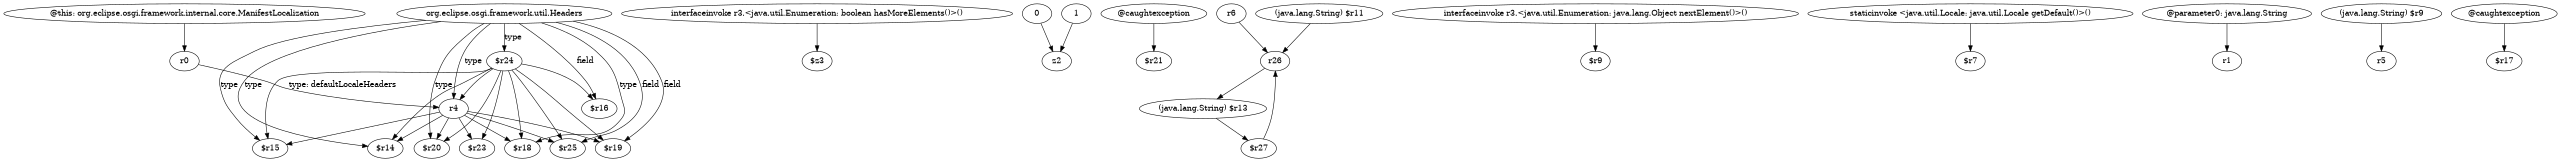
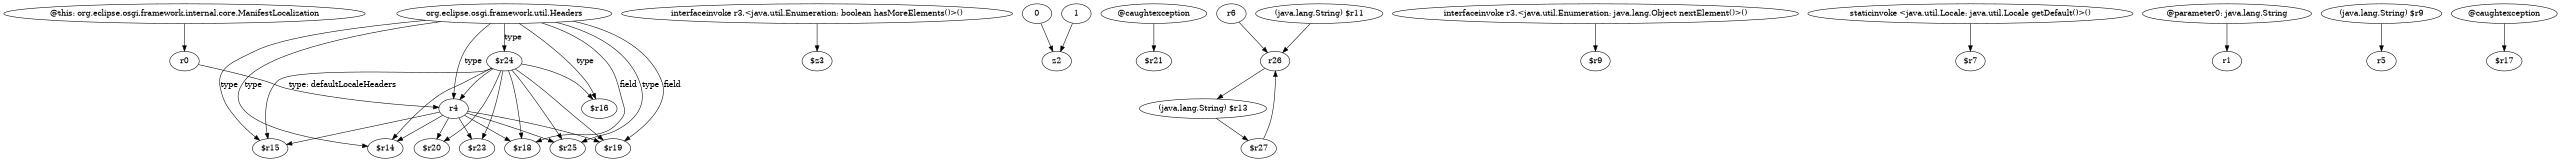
edge "org.eclipse.osgi.framework.util.Headers" -> "$r16": label "field" -> "type"
edge "org.eclipse.osgi.framework.util.Headers" -> "$r20": removed, label "type"
edge "org.eclipse.osgi.framework.util.Headers" -> "$r18": label "type" -> "field"
edge "org.eclipse.osgi.framework.util.Headers" -> "$r25": label "field" -> "type"
